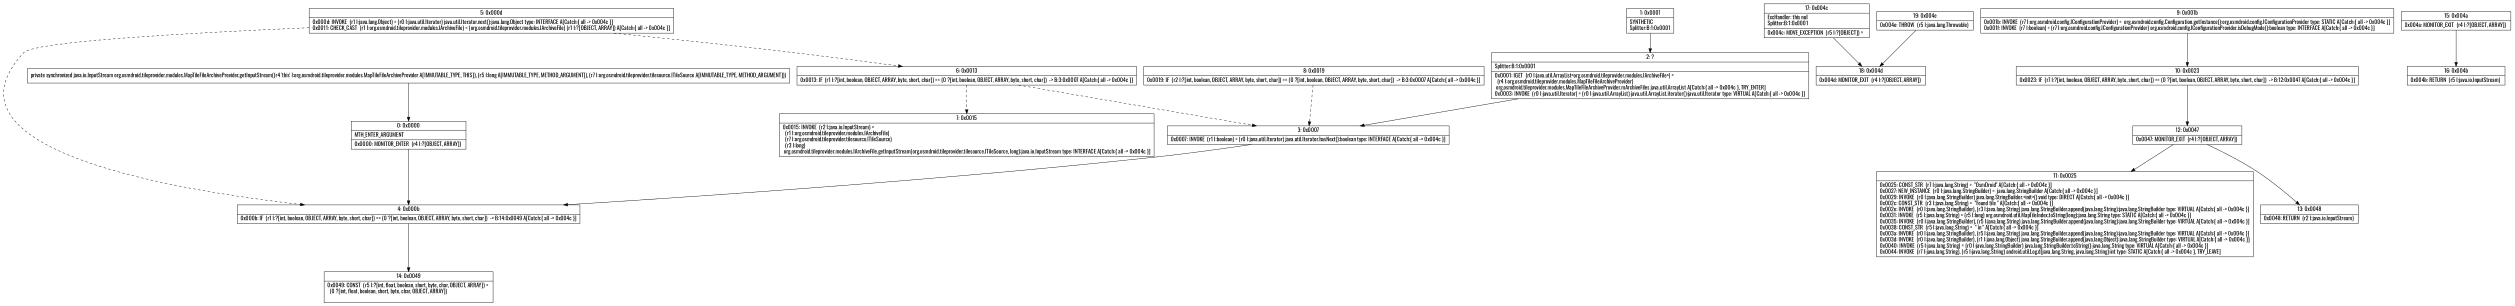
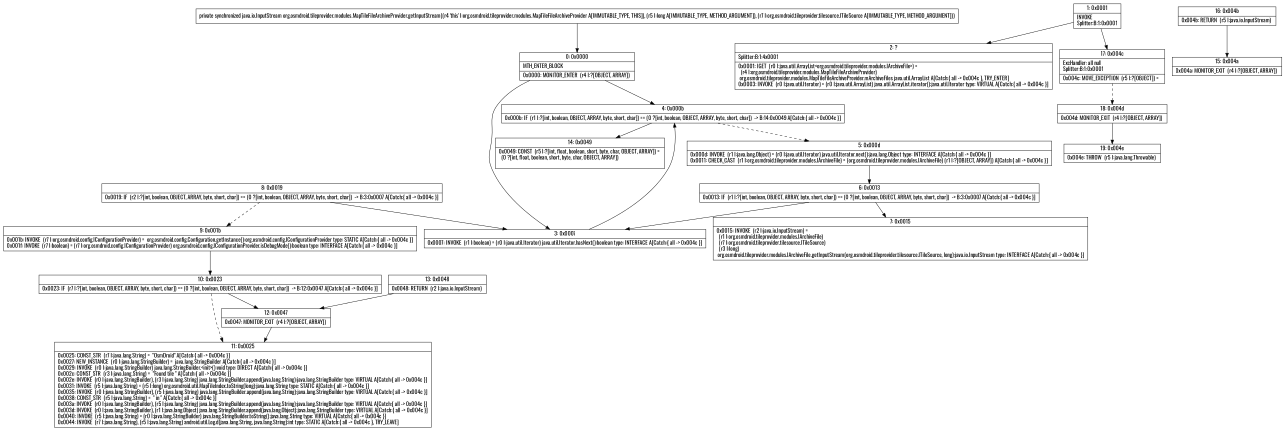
node "17: 0x004c": text "ExcHandler: this null" -> "ExcHandler: all null"
node "1: 0x0001": text "SYNTHETIC" -> "INVOKE"
edge "1: 0x0001" -> "17: 0x004c": added
edge "15: 0x004a" -> "16: 0x004b": reversed
edge "19: 0x004e" -> "18: 0x004d": reversed
edge "5: 0x000d" -> "6: 0x0013": style dashed -> solid
edge "17: 0x004c" -> "18: 0x004d": style solid -> dashed
node "2: ?": text "Splitter:B:1:0x0001" -> "Splitter:B:1:4x0001"
edge "5: 0x000d" -> "4: 0x000b": reversed
edge "6: 0x0013" -> "7: 0x0015": style dashed -> solid
edge "8: 0x0019" -> "3: 0x0007": style dashed -> solid
edge "6: 0x0013" -> "3: 0x0007": style dashed -> solid
edge "2: ?" -> "3: 0x0007": now "0: 0x0000" -> "3: 0x0007"
node "0: 0x0000": text "MTH_ENTER_ARGUMENT" -> "MTH_ENTER_BLOCK"
edge "12: 0x0047" -> "13: 0x0048": reversed
edge "8: 0x0019" -> "9: 0x001b": added
edge "10: 0x0023" -> "11: 0x0025": added
